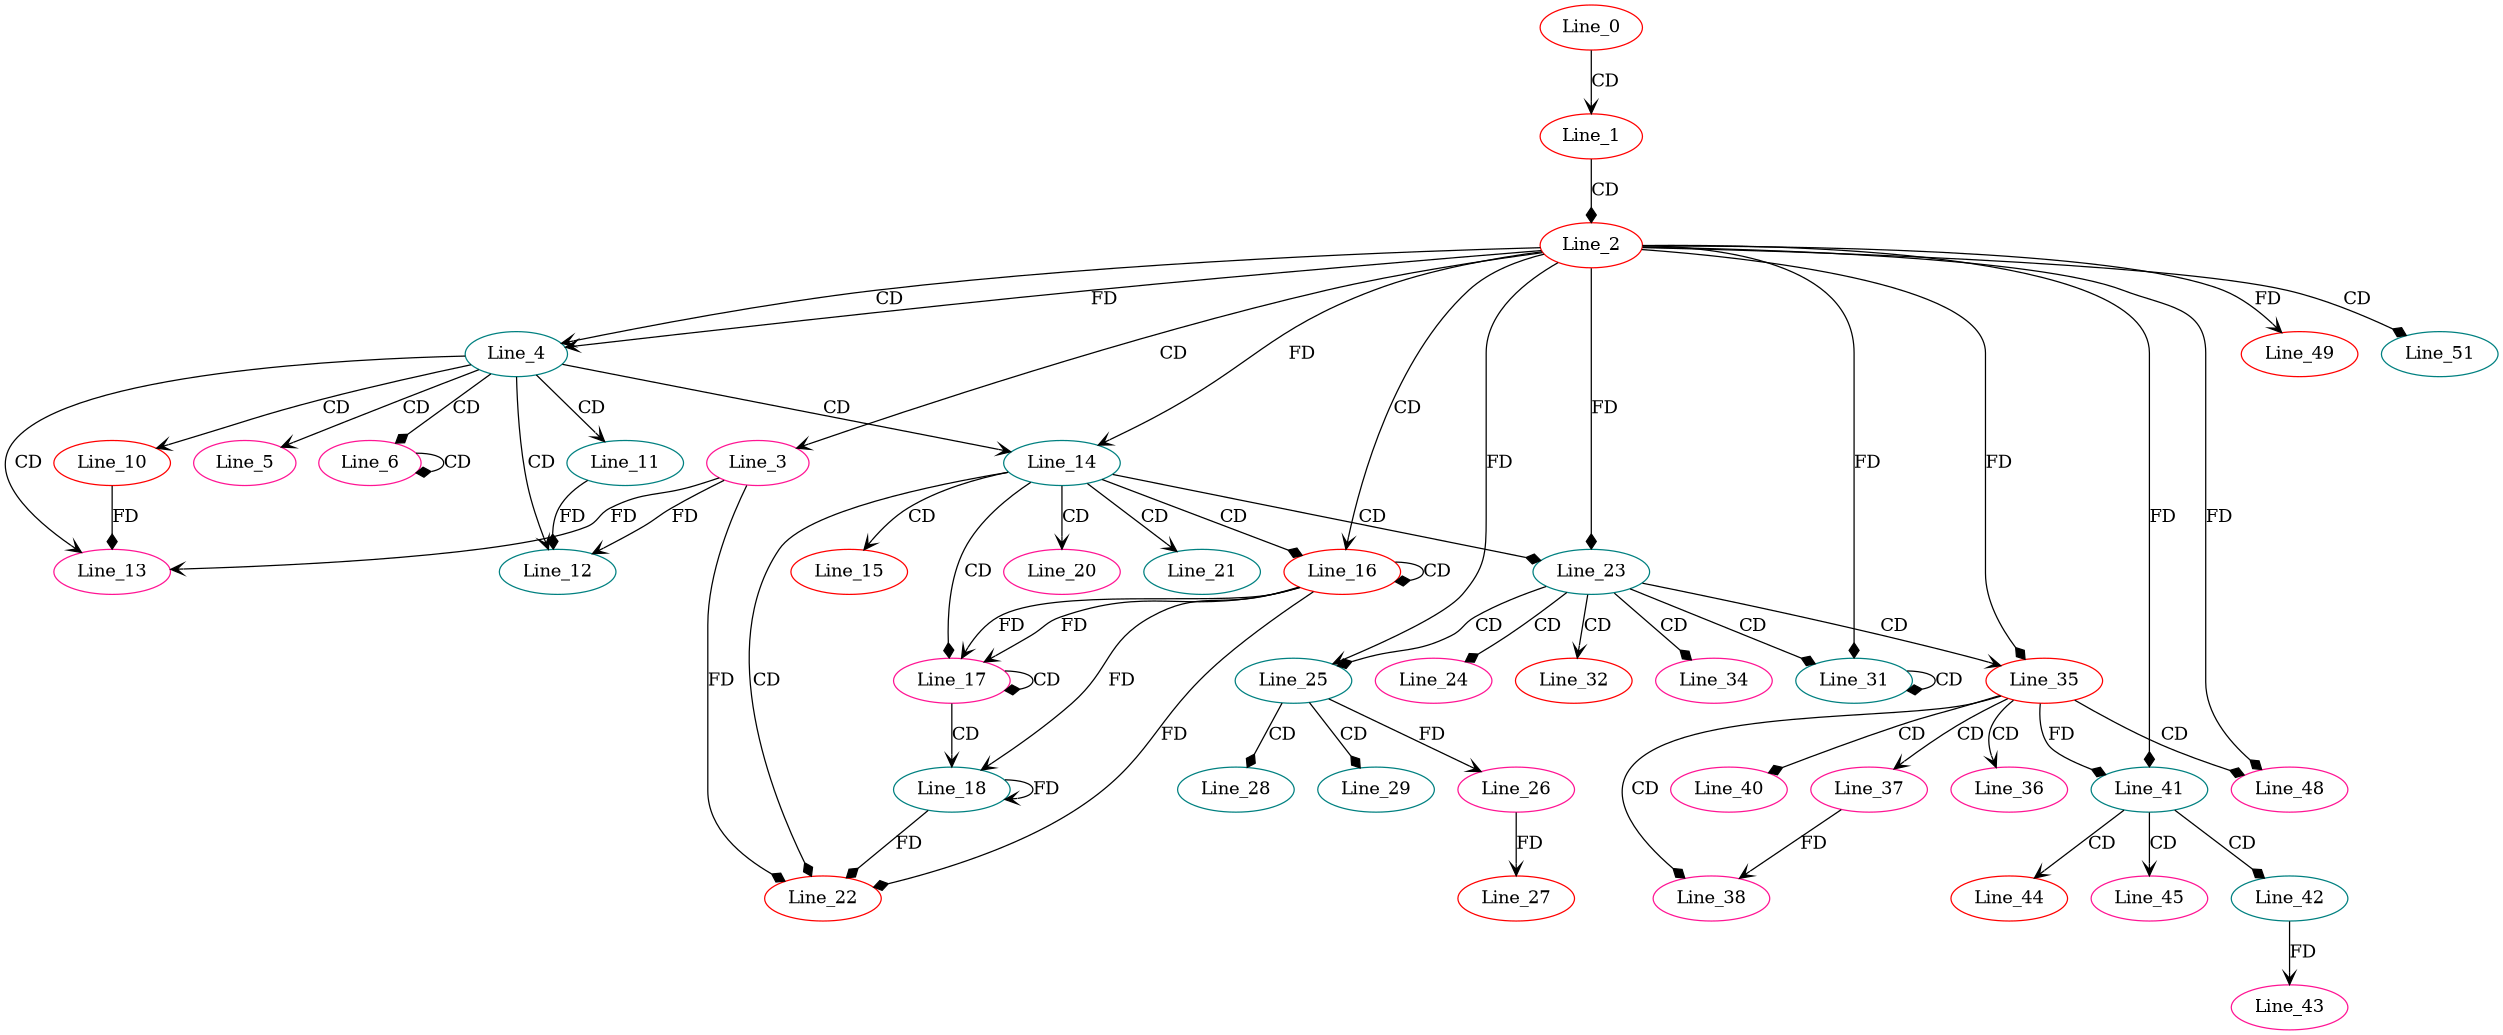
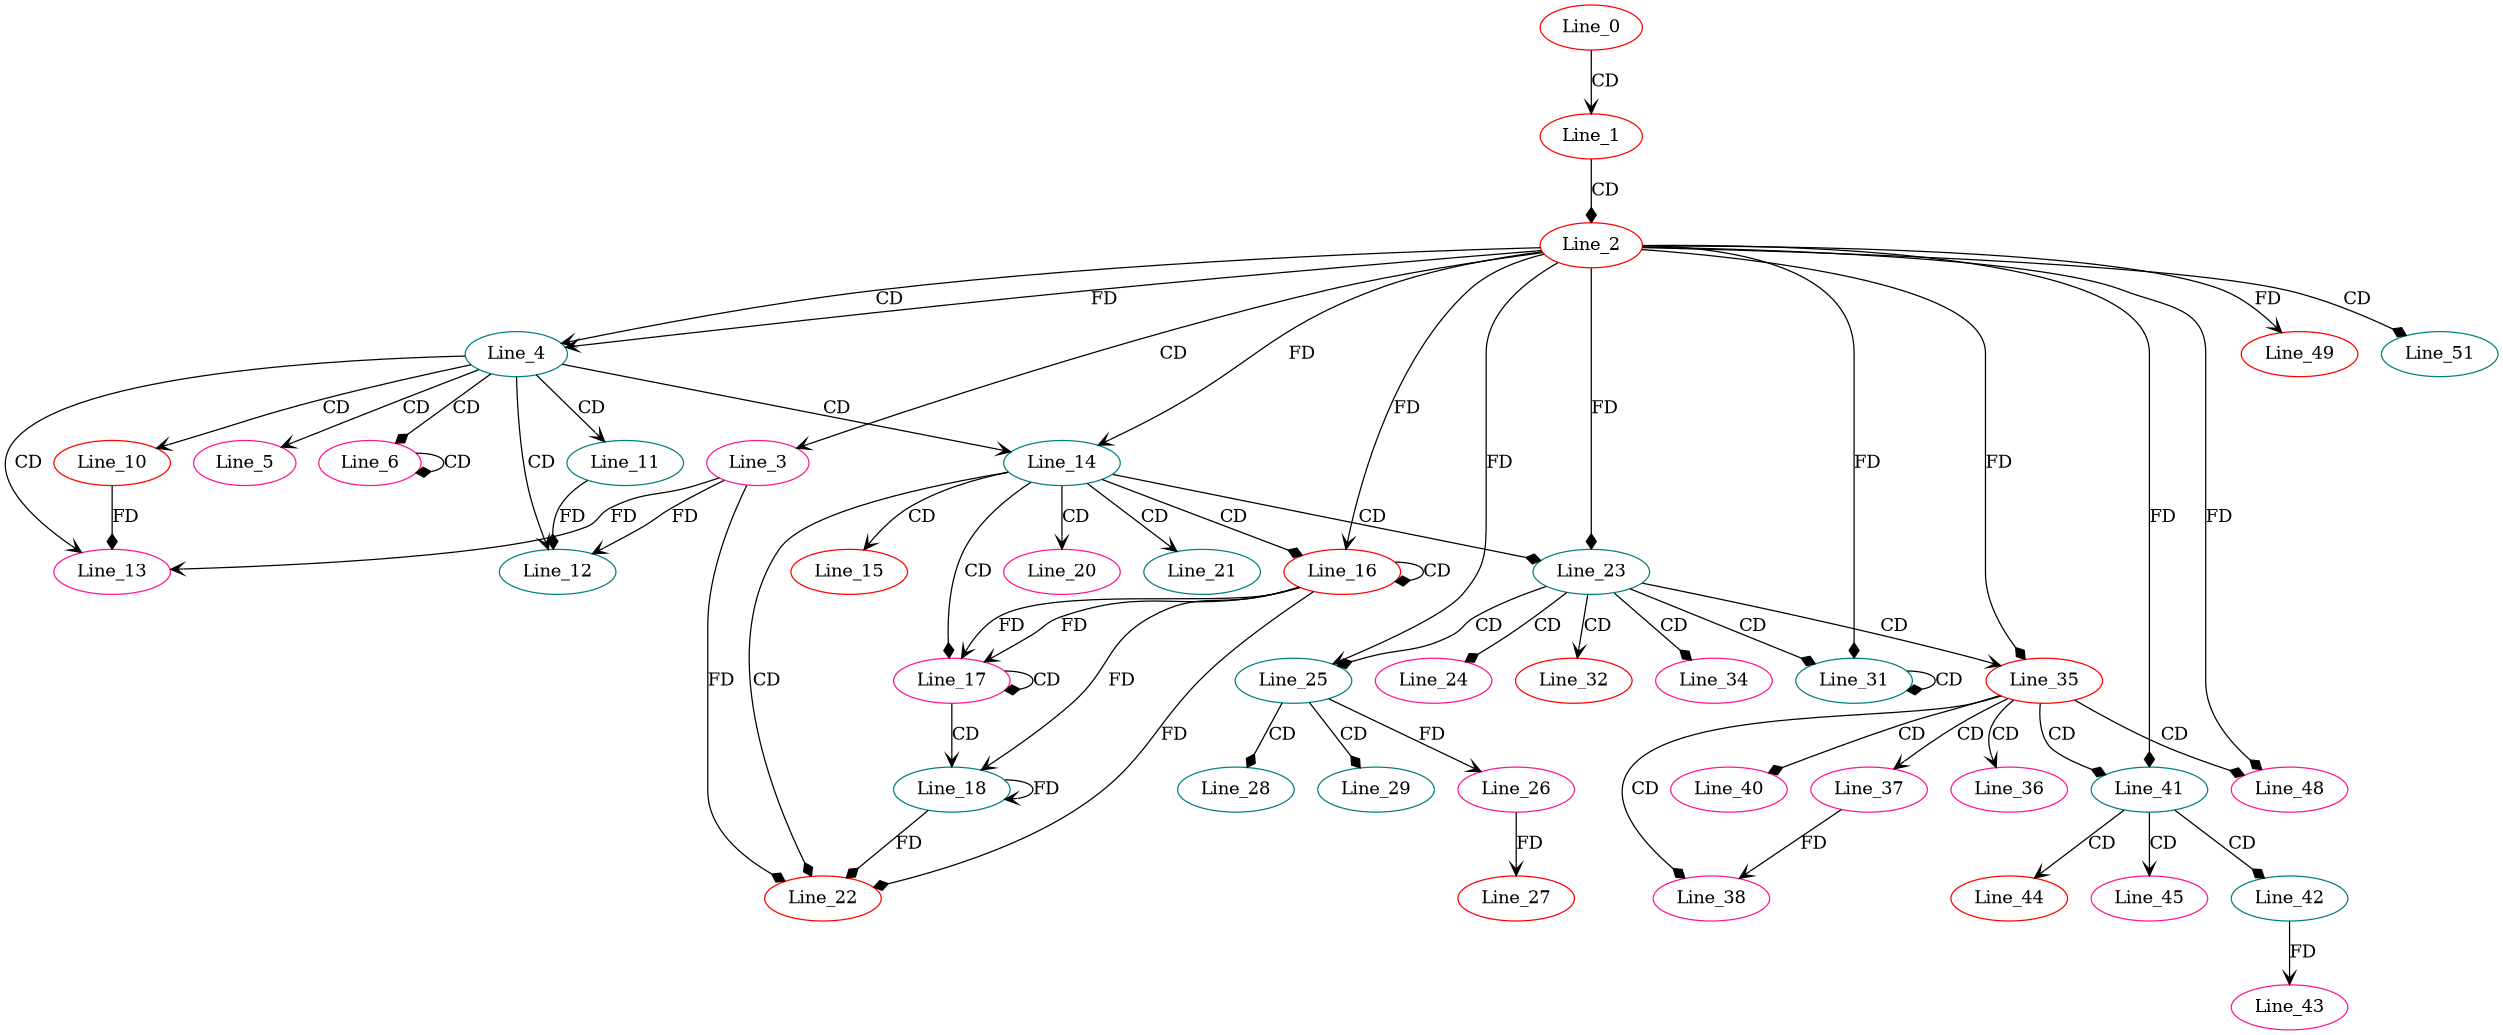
edge "Line_2" -> "Line_16": label "CD" -> "FD"
edge "Line_35" -> "Line_41": label "FD" -> "CD"
